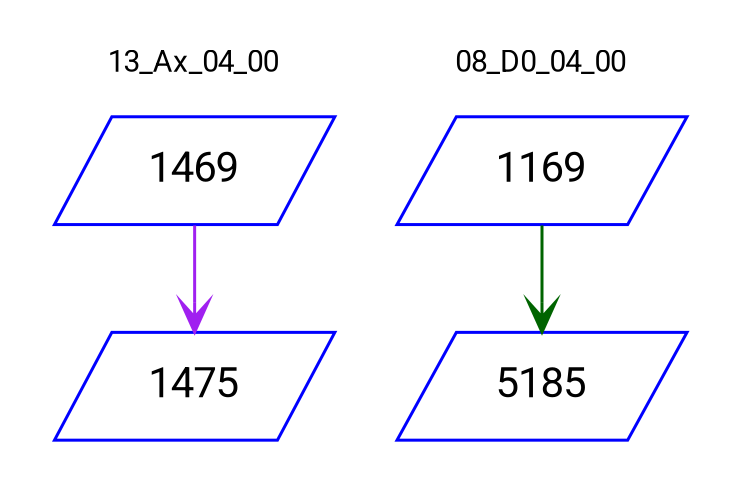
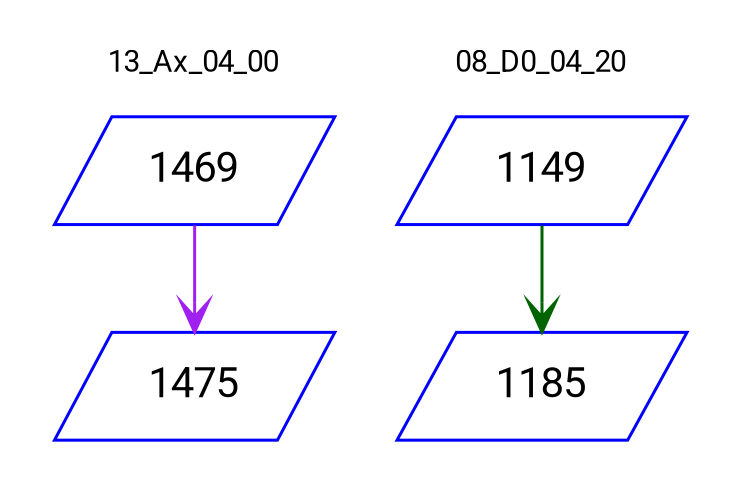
cluster "08_D0_04_00": label "08_D0_04_00" -> "08_D0_04_20"
node "1169": label "1169" -> "1149"
node "5185": label "5185" -> "1185"
